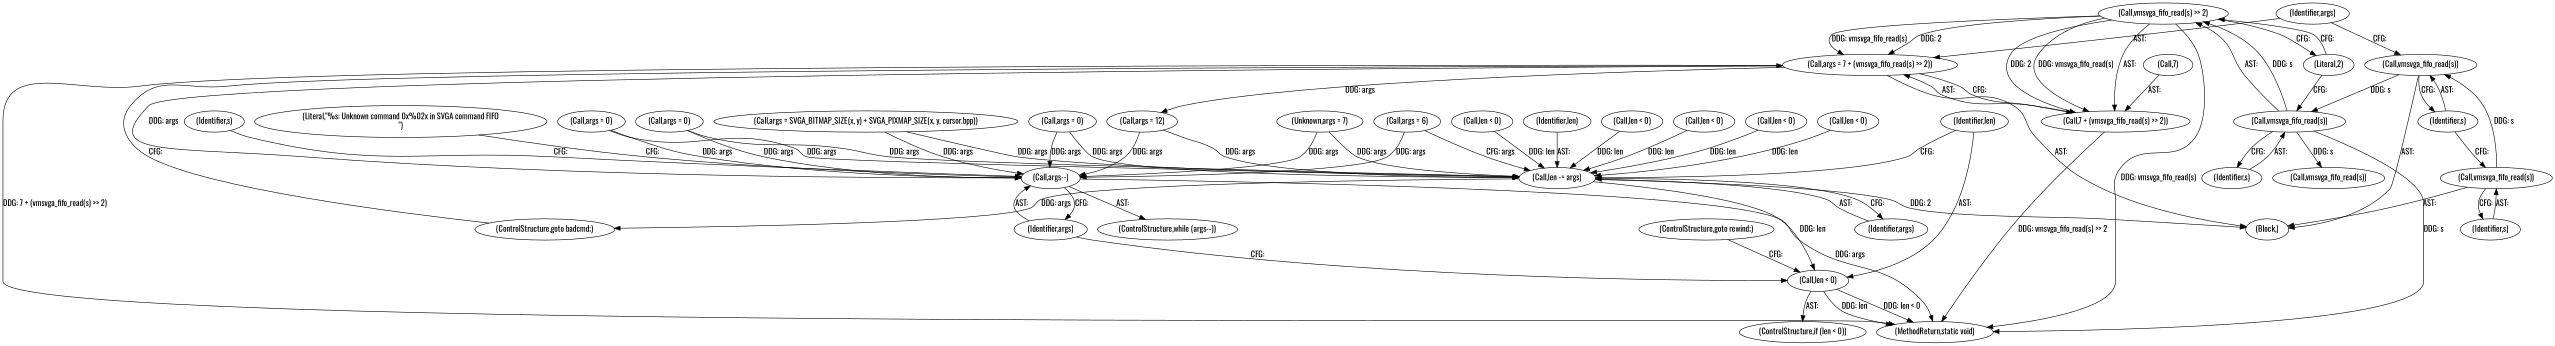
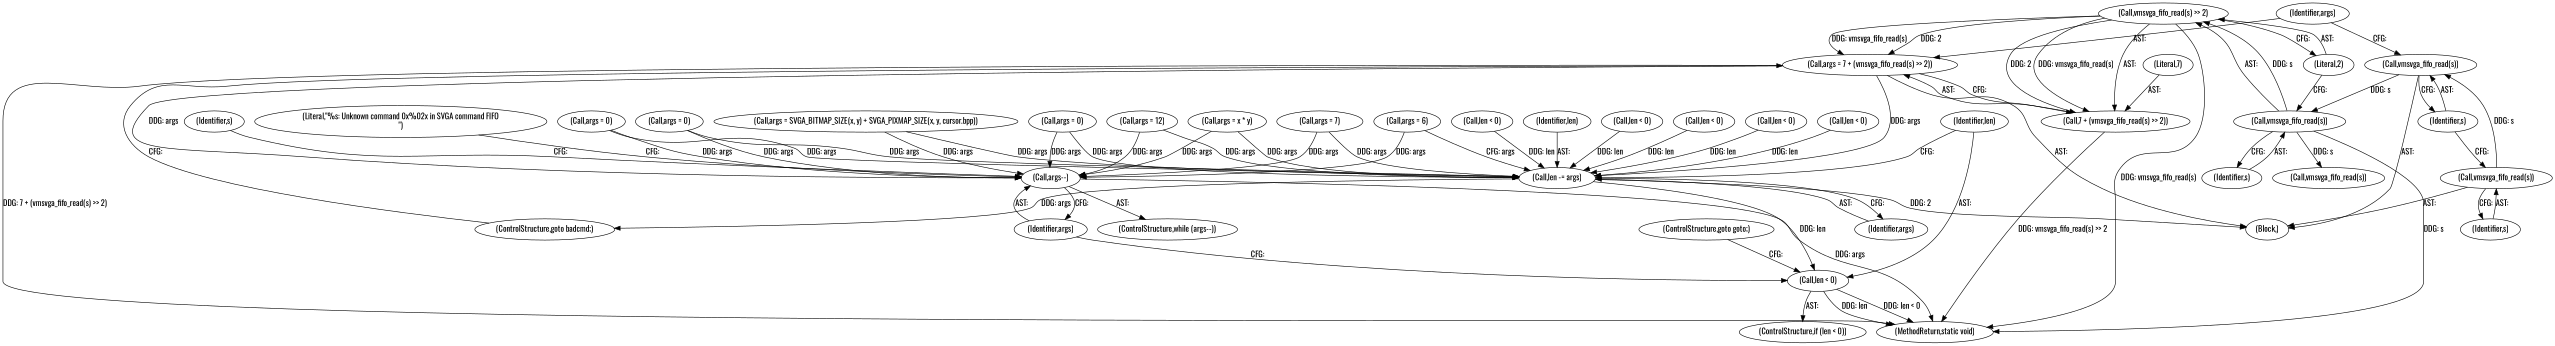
edge "(Literal,2)" -> "(Call,vmsvga_fifo_read(s) >> 2)": label "CFG: " -> "AST: "
node "(Call,7)": label "(Call,7)" -> "(Literal,7)"
edge "(Call,args = 7 + (vmsvga_fifo_read(s) >> 2))" -> "(Call,args = 12)": now "(Call,args = 7 + (vmsvga_fifo_read(s) >> 2))" -> "(Call,len -= args)"
node "(Call,args = x * y)": added
node "(Unknown,args = 7)": label "(Unknown,args = 7)" -> "(Call,args = 7)"
node "(ControlStructure,goto rewind;)": label "(ControlStructure,goto rewind;)" -> "(ControlStructure,goto goto;)"
